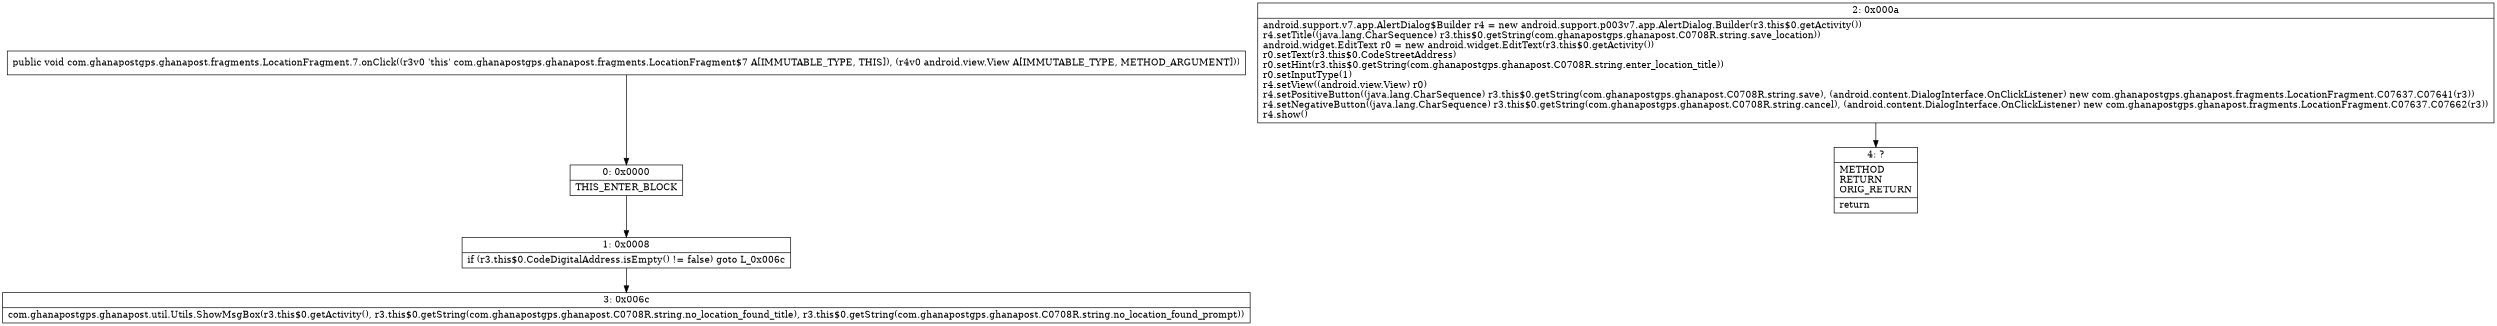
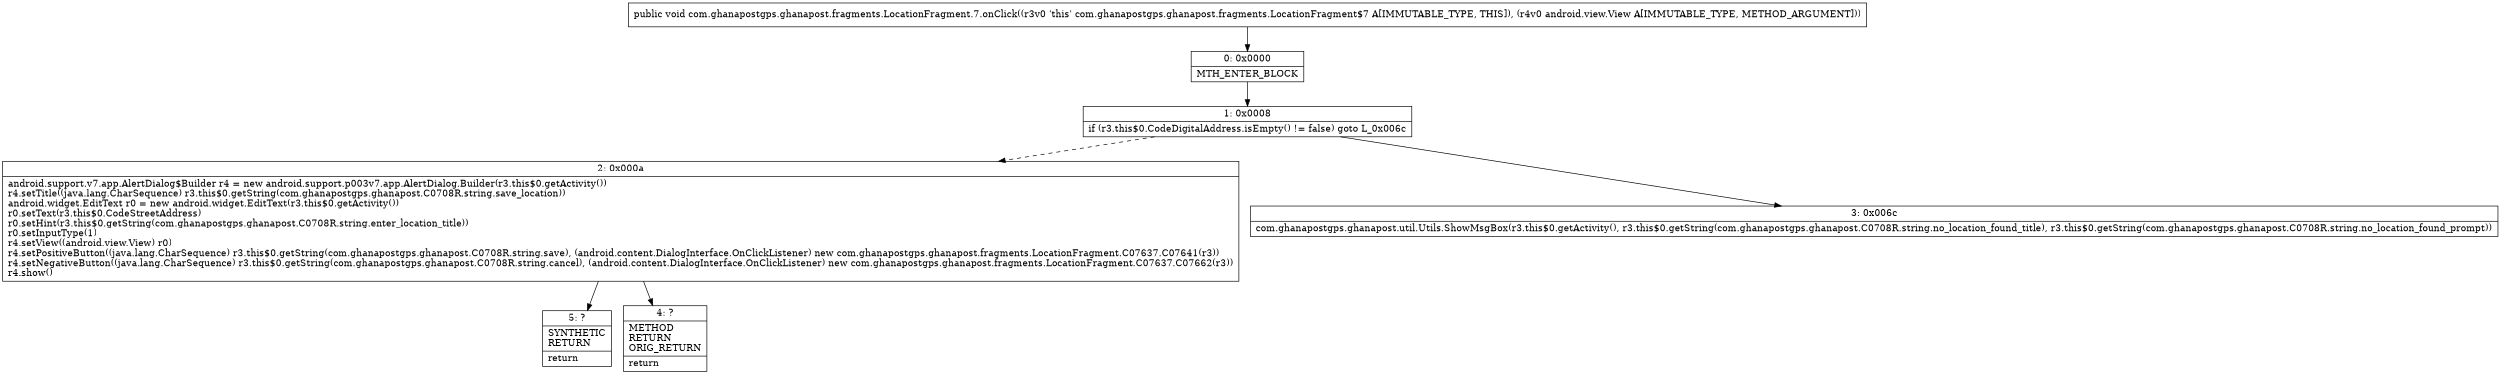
edge "1: 0x0008" -> "2: 0x000a": added
node "0: 0x0000": text "THIS_ENTER_BLOCK" -> "MTH_ENTER_BLOCK"
node "5: ?": added
